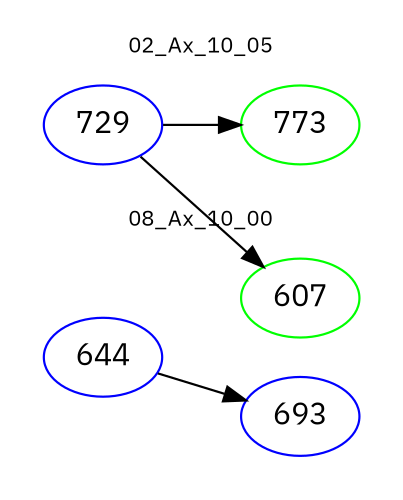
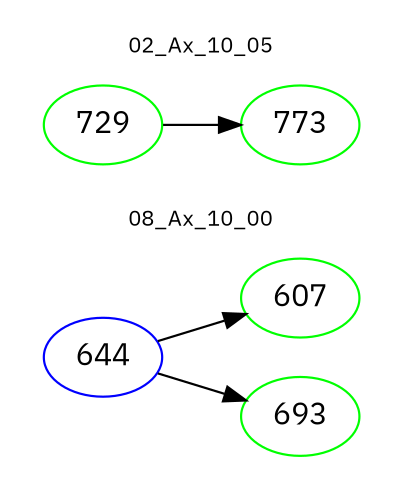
node "729": color blue -> green
edge "729" -> "607": now "644" -> "607"
node "693": color blue -> green
